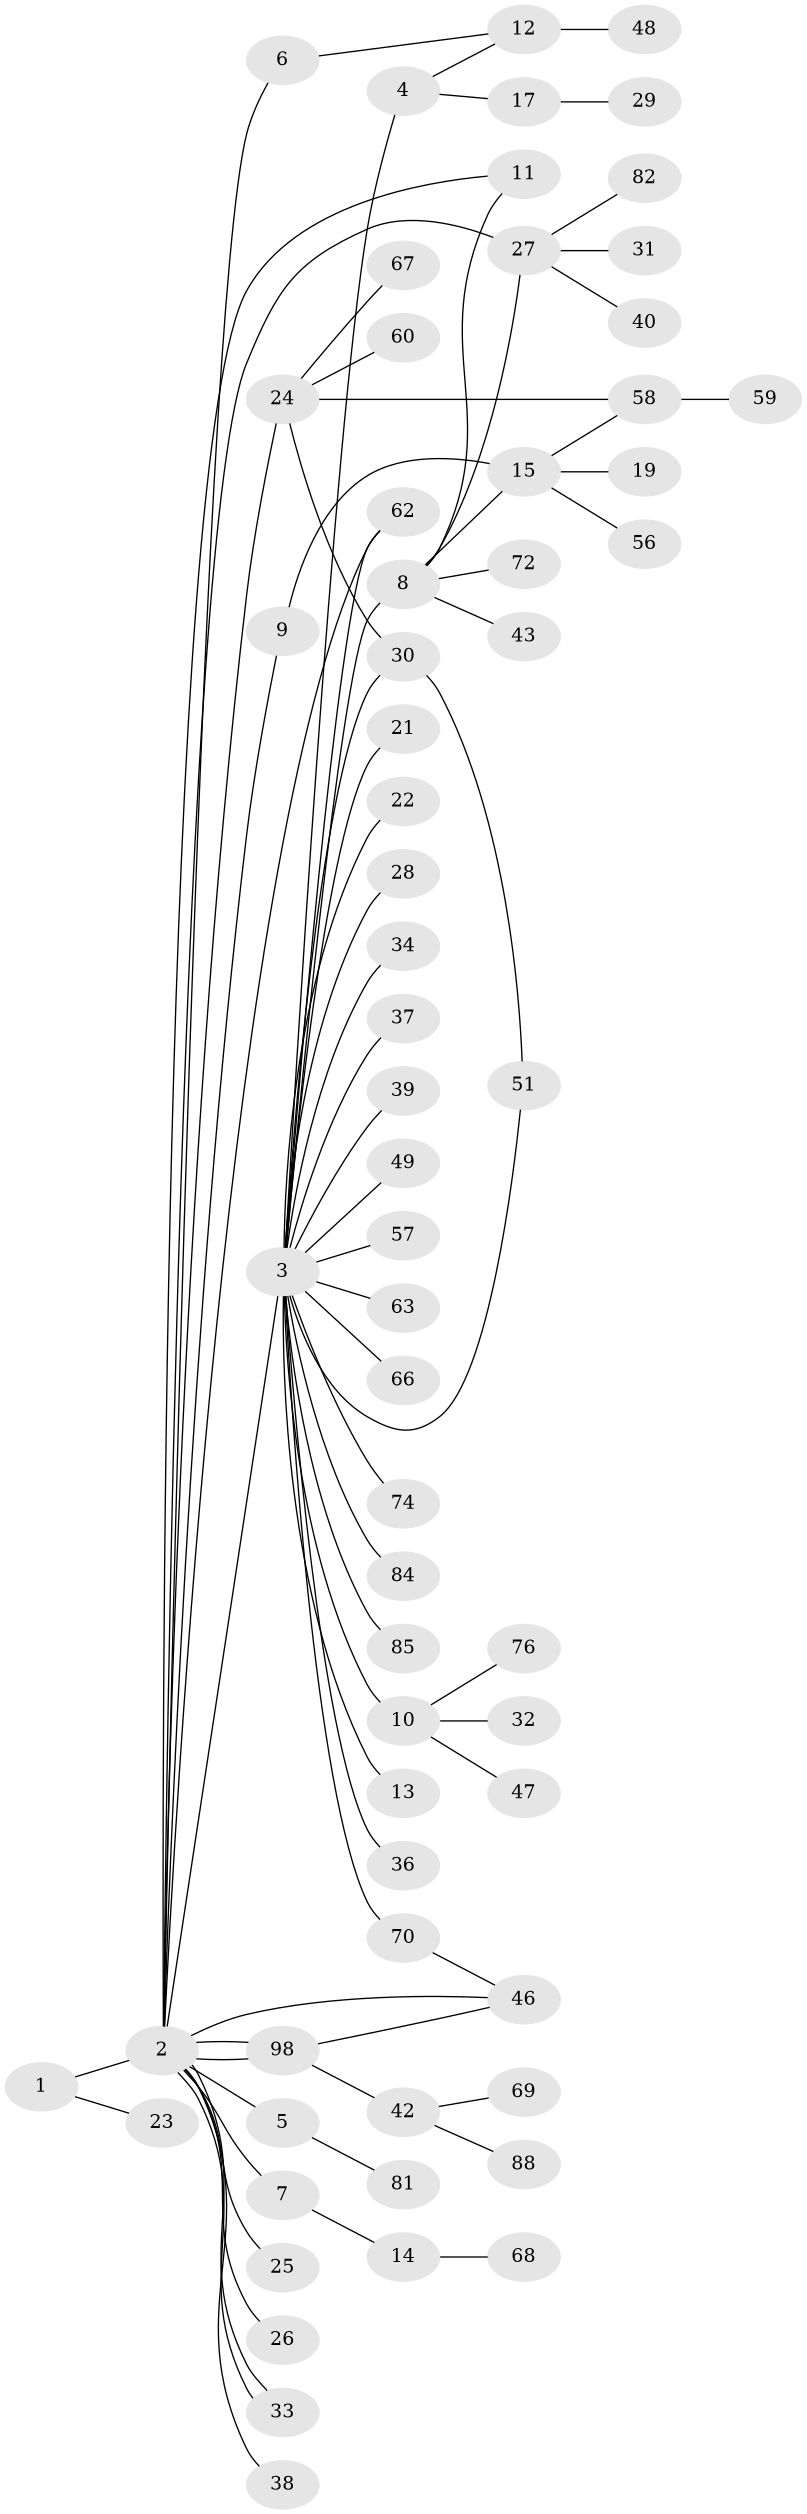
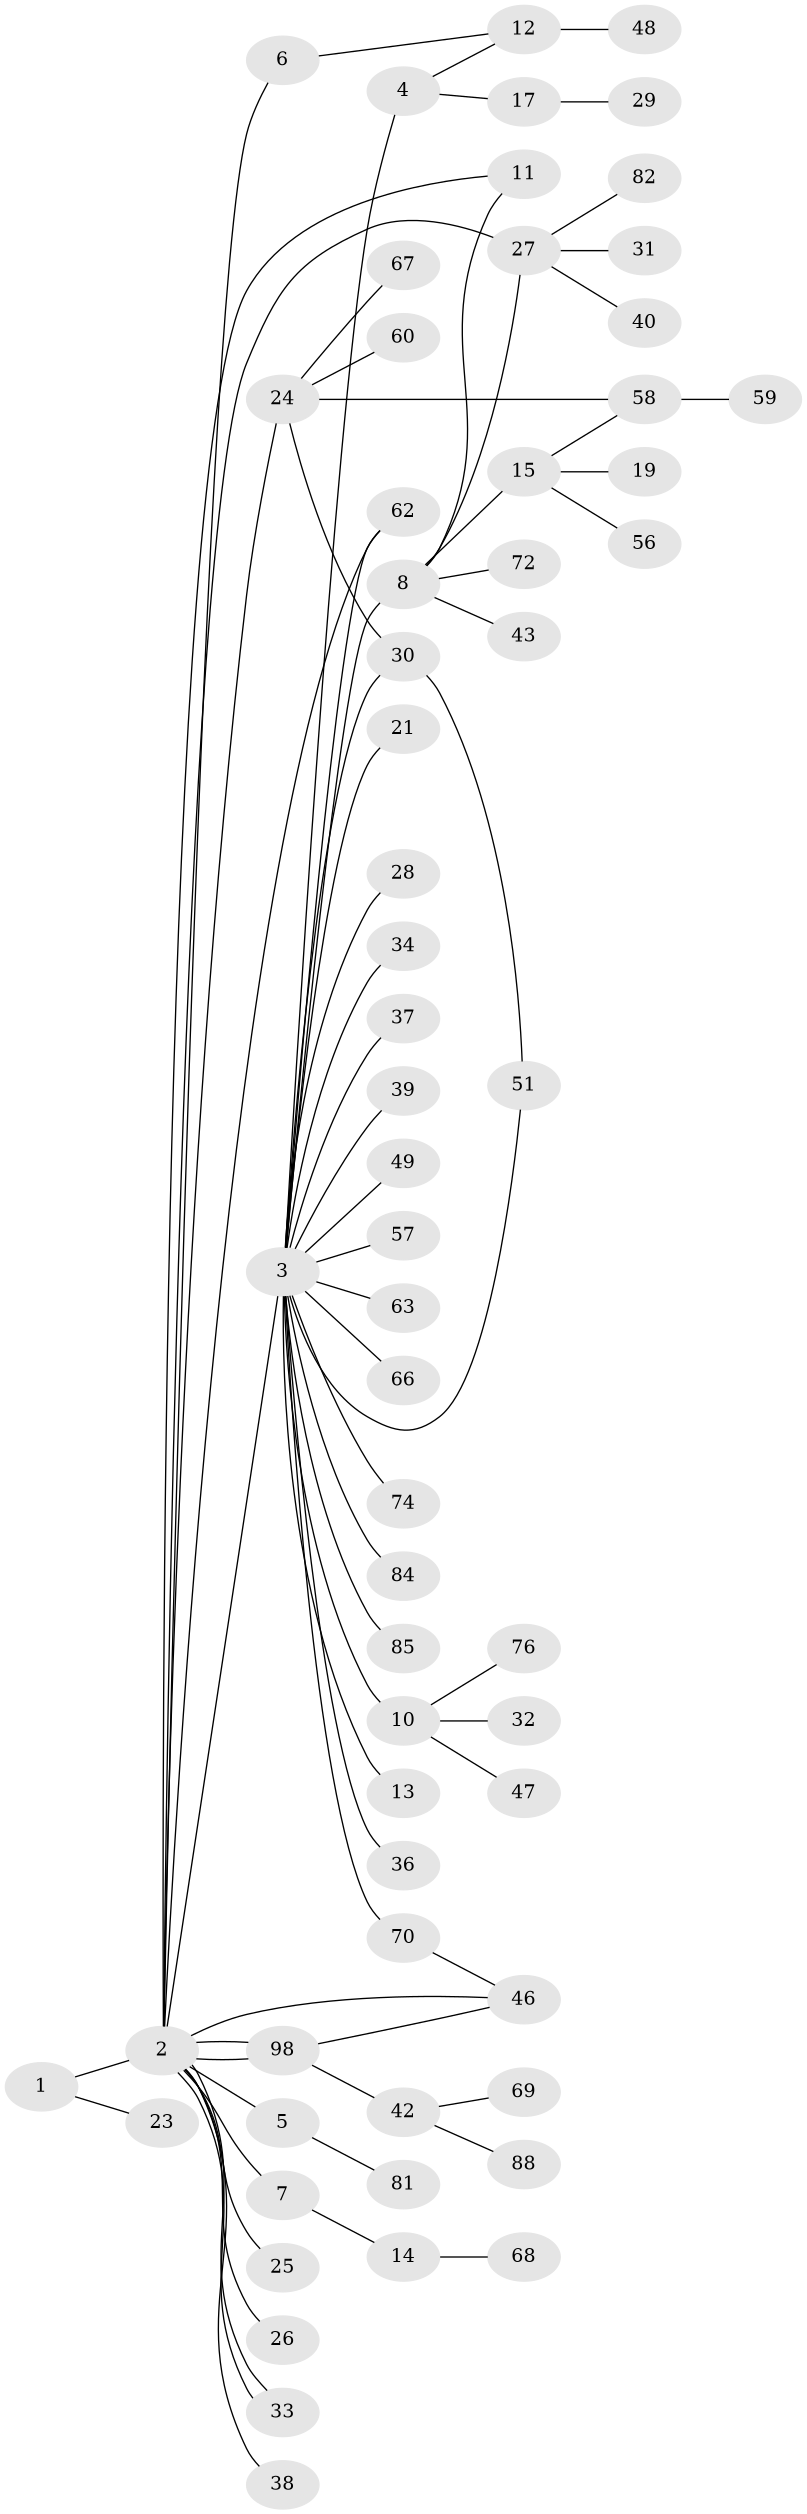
node "9": removed
node "22": removed
